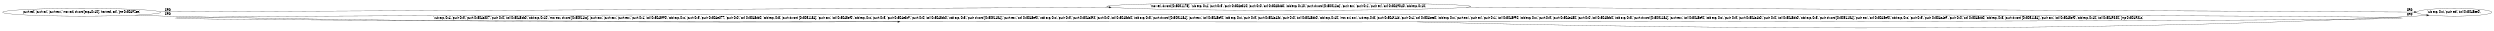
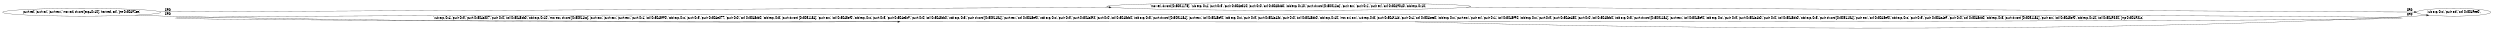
node "'sub esp, 0xc', 'push edi', 'call 0x8048ee0',": label "'sub esp, 0xc', 'push edi', 'call 0x8048ee0'," -> "'sub esp, 0xc', 'push edi', 'call 0x8049ee0',"
